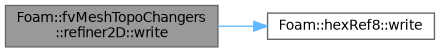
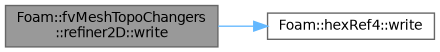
node "Foam::hexRef8::write": label "Foam::hexRef8::write" -> "Foam::hexRef4::write"
